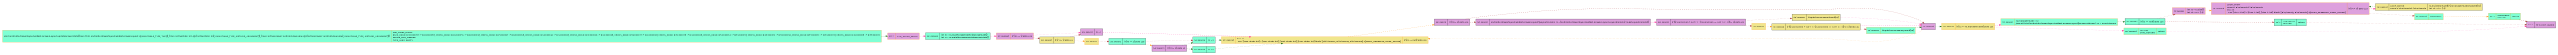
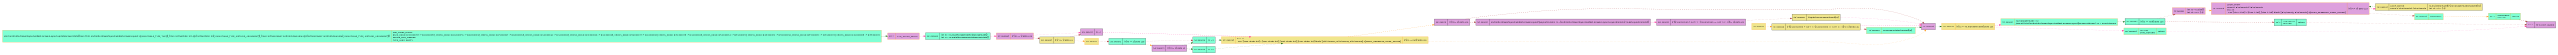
edge "48: 0x002c" -> "50: 0x0032": removed
node "52: 0x003a": text "dispatchOnDrawerOpened(r8)" -> "onDrawerStateChanged(r8)"
edge "53: 0x003d" -> "45: 0x001d": reversed
